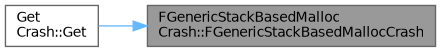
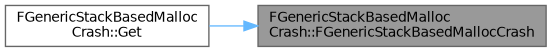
node "Get Crash::Get": label "Get Crash::Get" -> "FGenericStackBasedMalloc Crash::Get"
